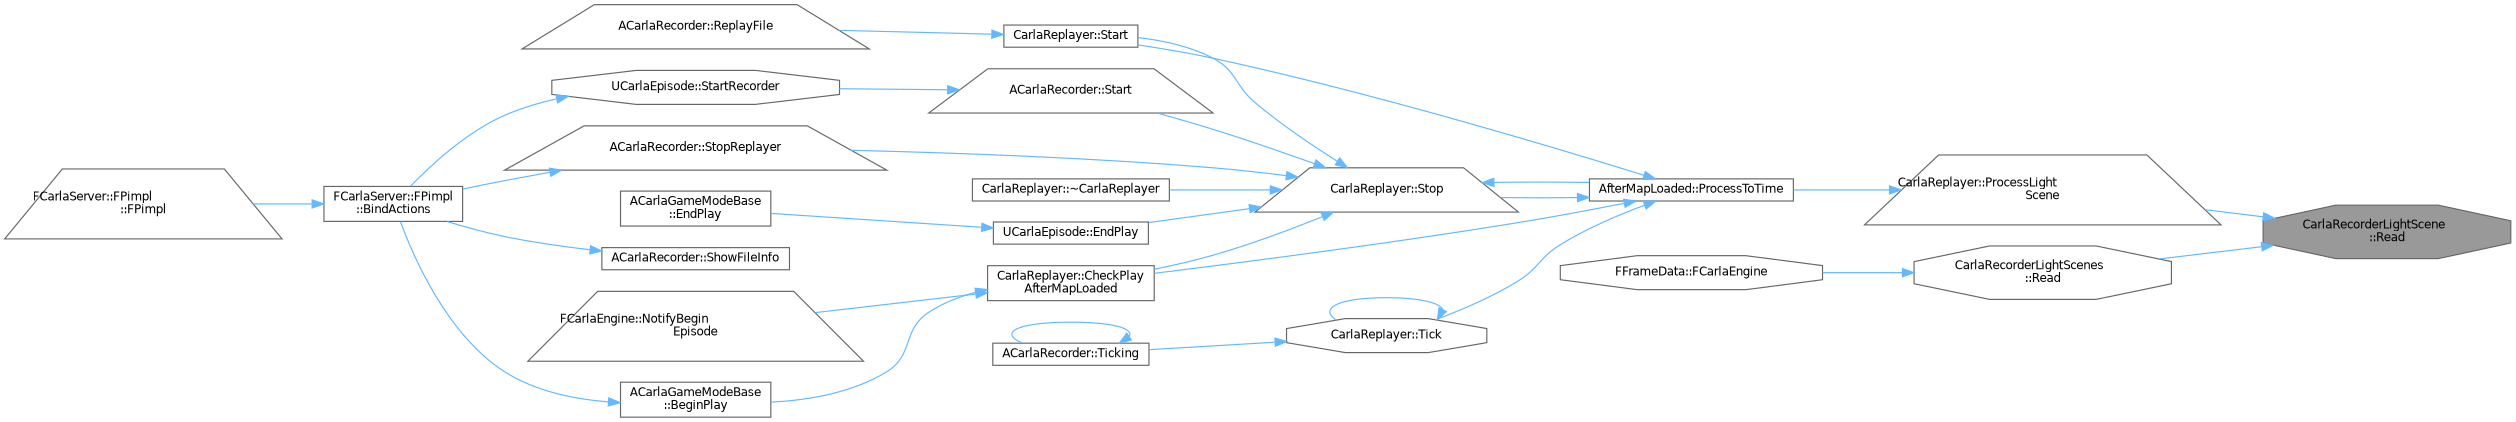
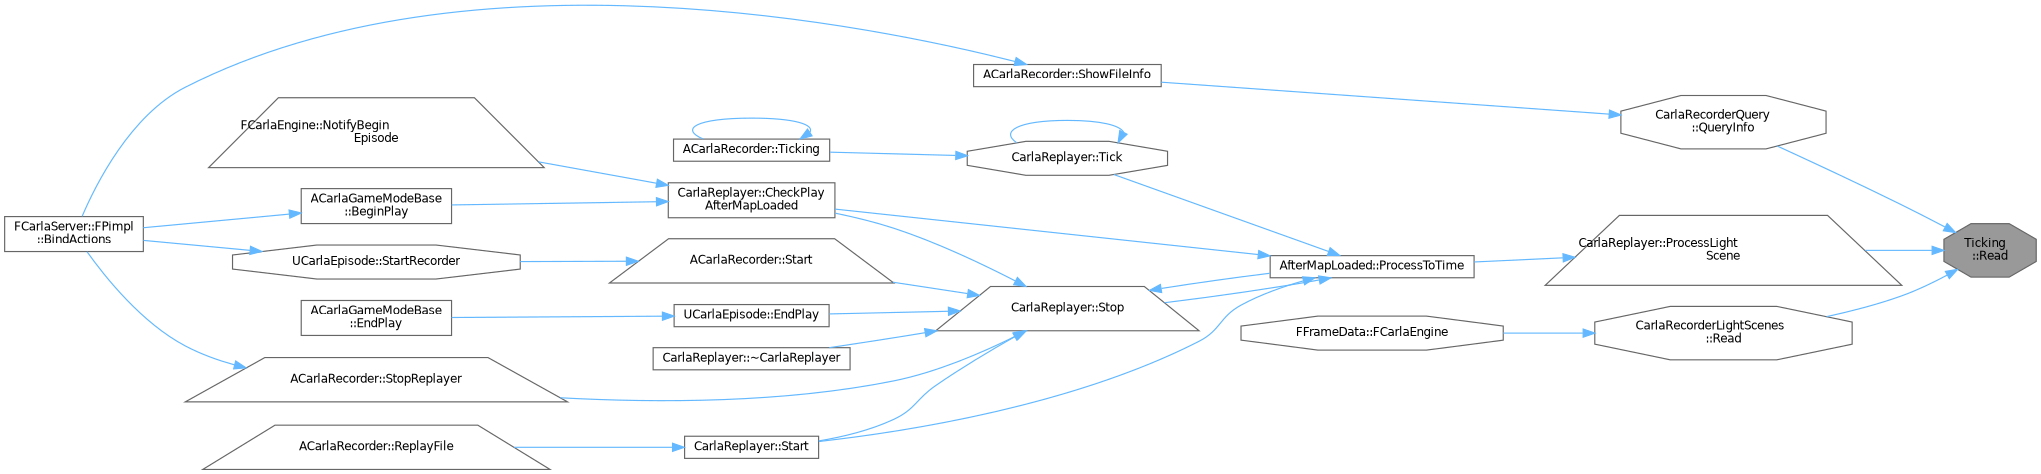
node "CarlaRecorderQuery ::QueryInfo": added
node "FCarlaServer::FPimpl ::FPimpl": removed
node "CarlaRecorderLightScene ::Read": label "CarlaRecorderLightScene ::Read" -> "Ticking ::Read"
